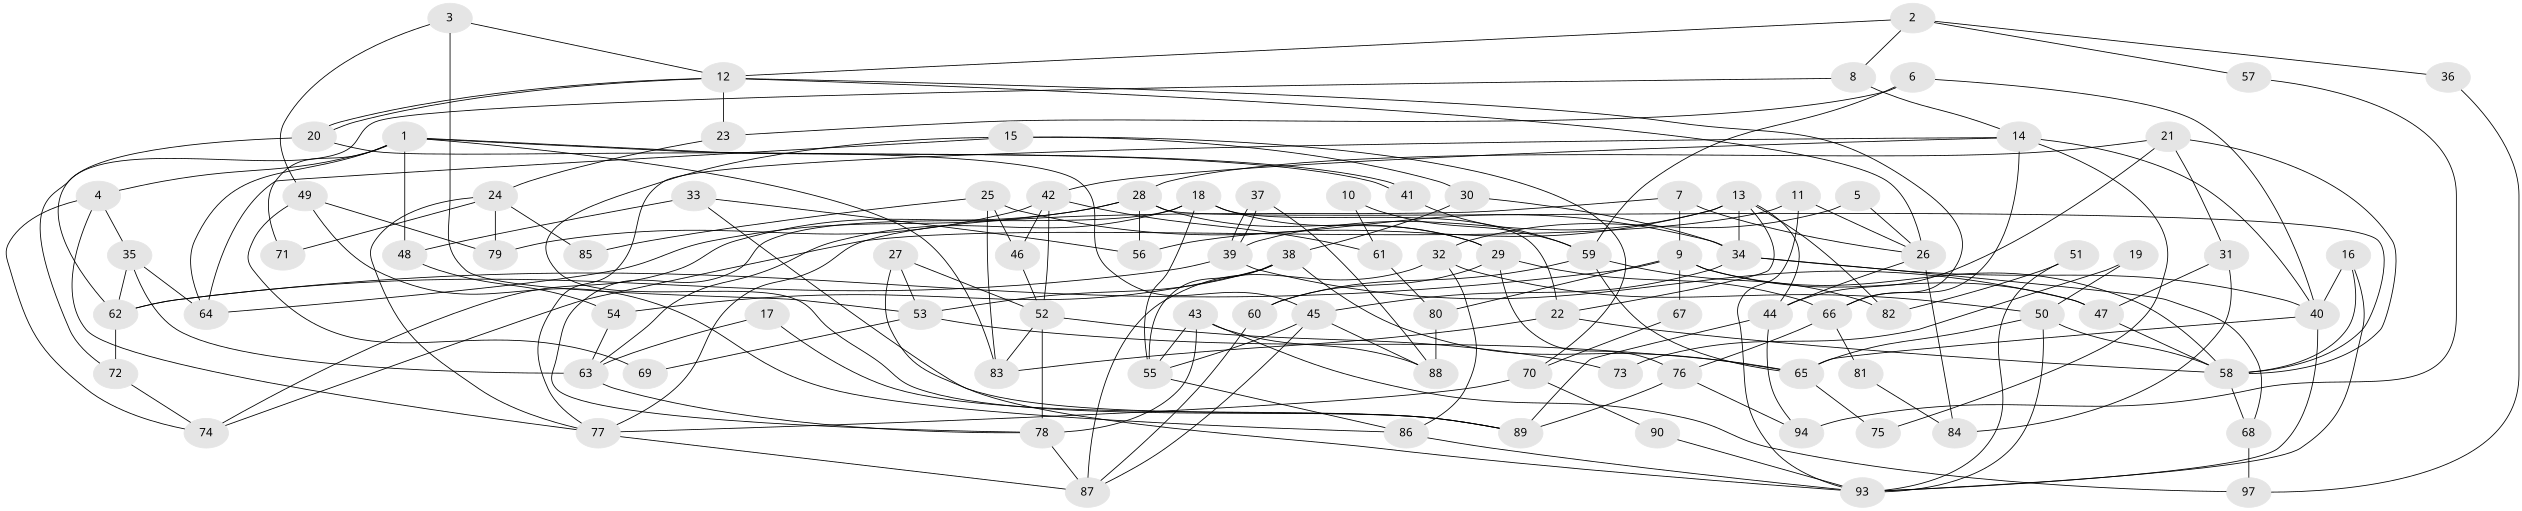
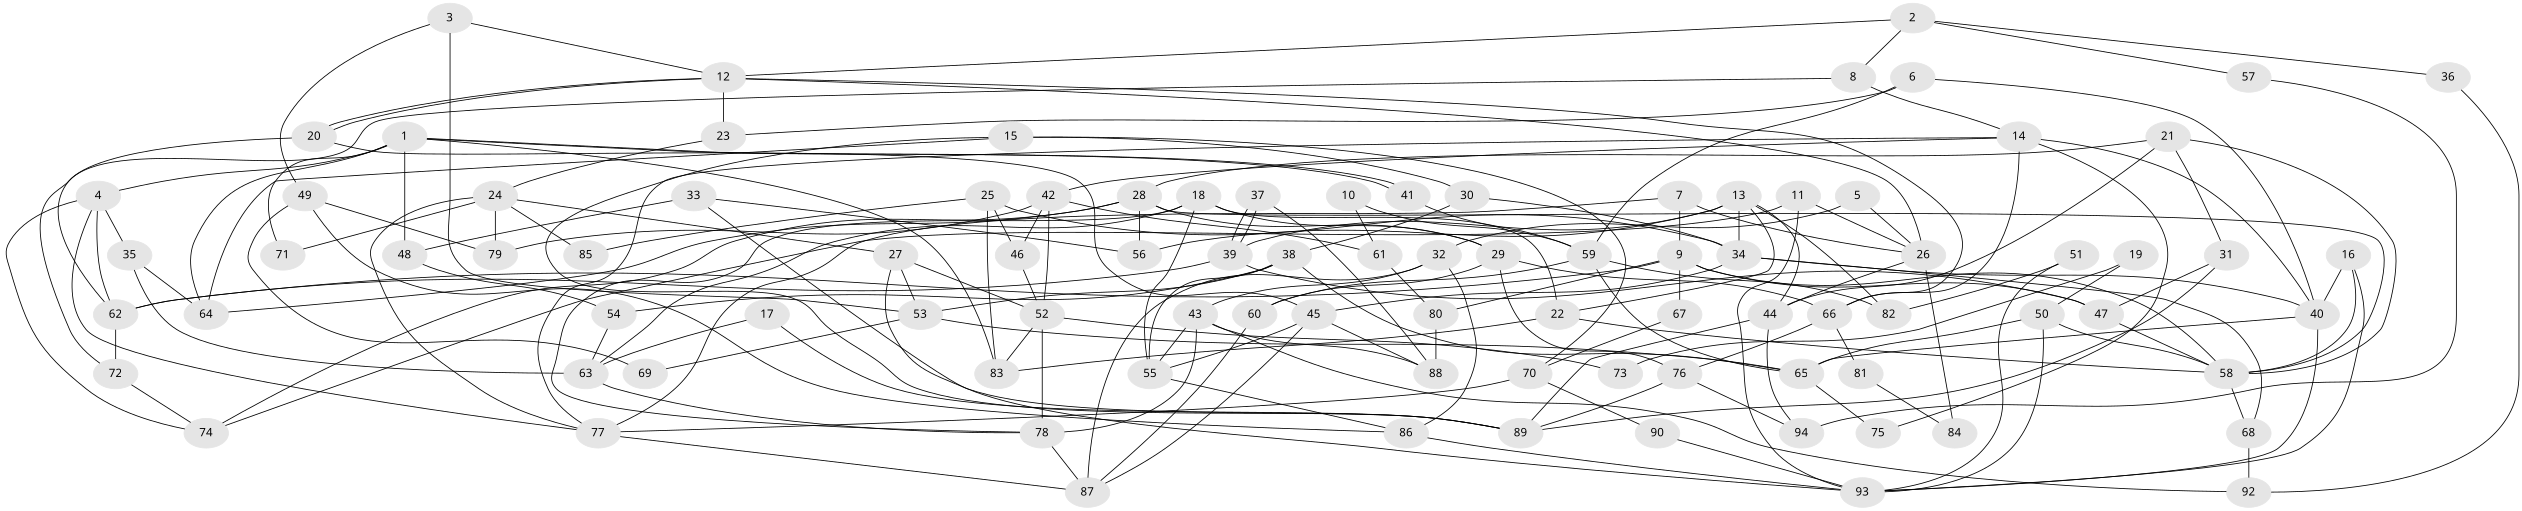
edge "24" -- "27": added
edge "35" -- "62": now "4" -- "62"
edge "32" -- "50": now "32" -- "43"
edge "31" -- "84": now "31" -- "89"
node "97": label "97" -> "92"
